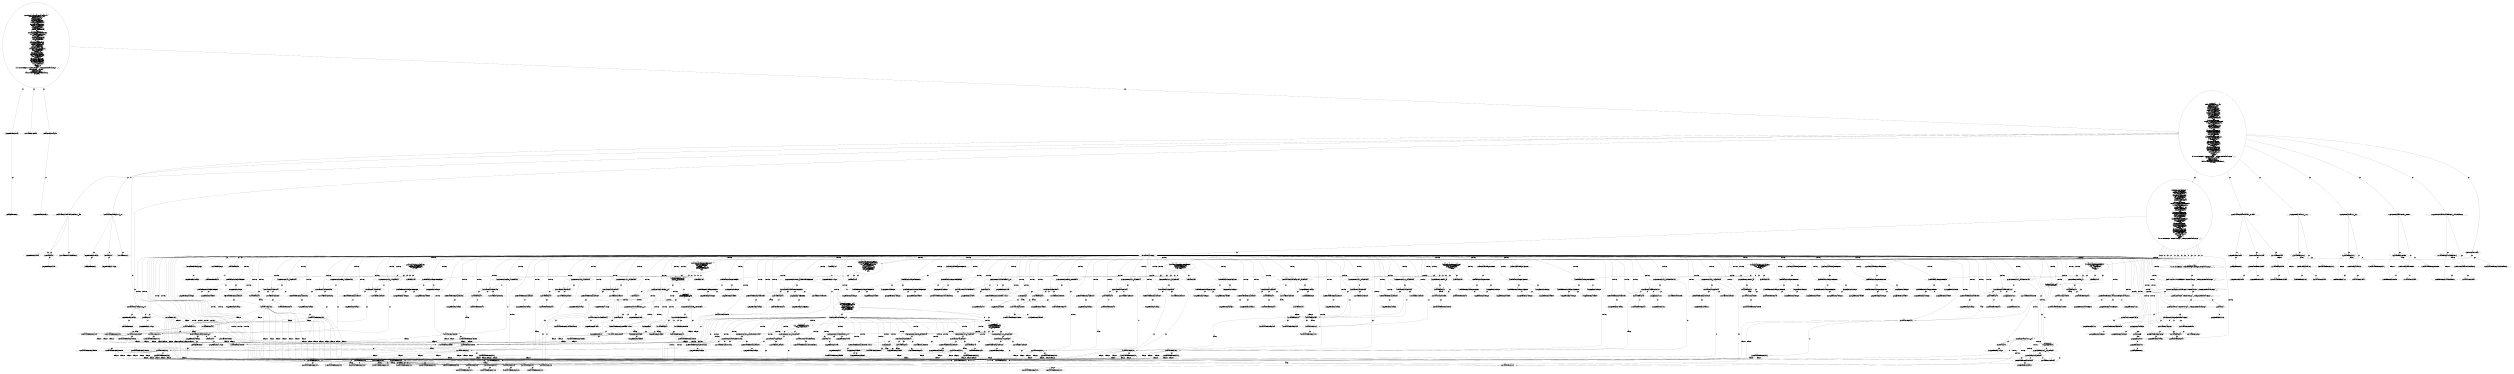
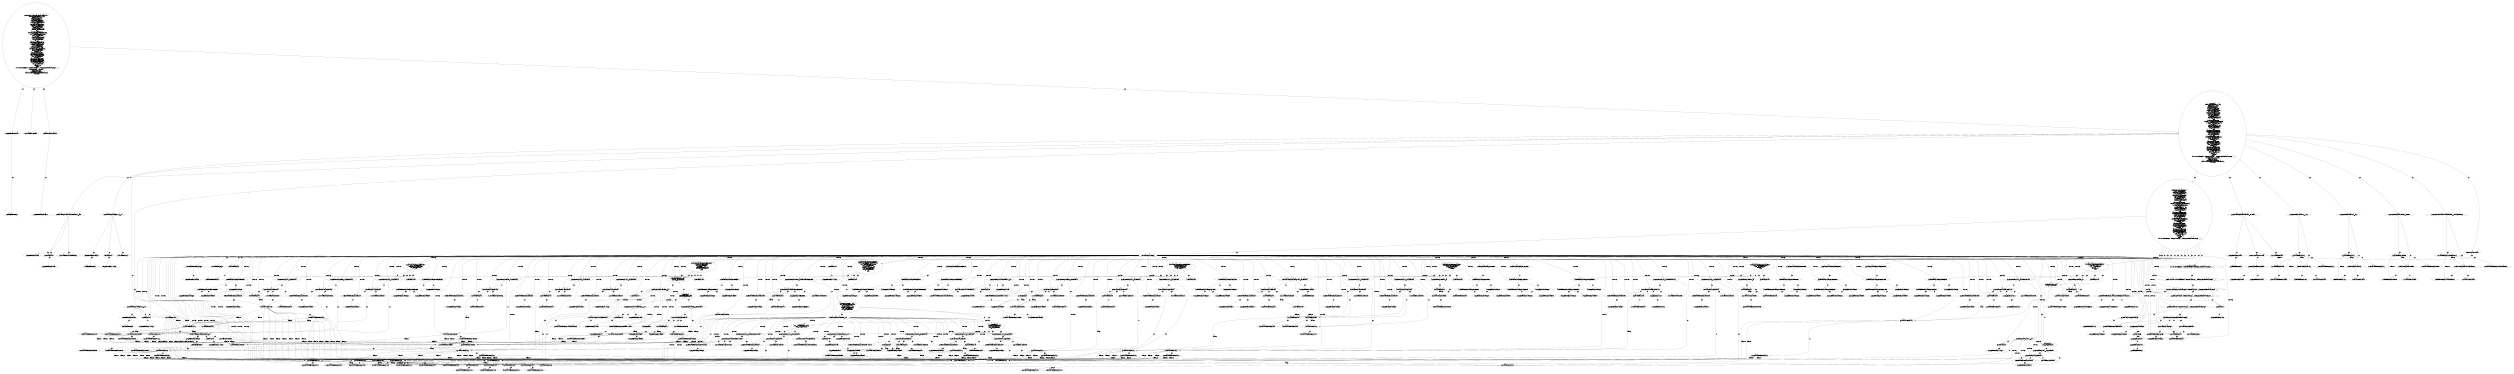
node "38:CtExecutableReferenceImpl@getFirstChild()": label "38:CtExecutableReferenceImpl@getFirstChild()" -> "38:CtExecutableReferenceImpl@getNextToken()"
edge "23:CtLocalVariableReferenceImpl@nextToken" -> "24:CtVariableReadImpl@nextToken": added, label "Define-Use"
